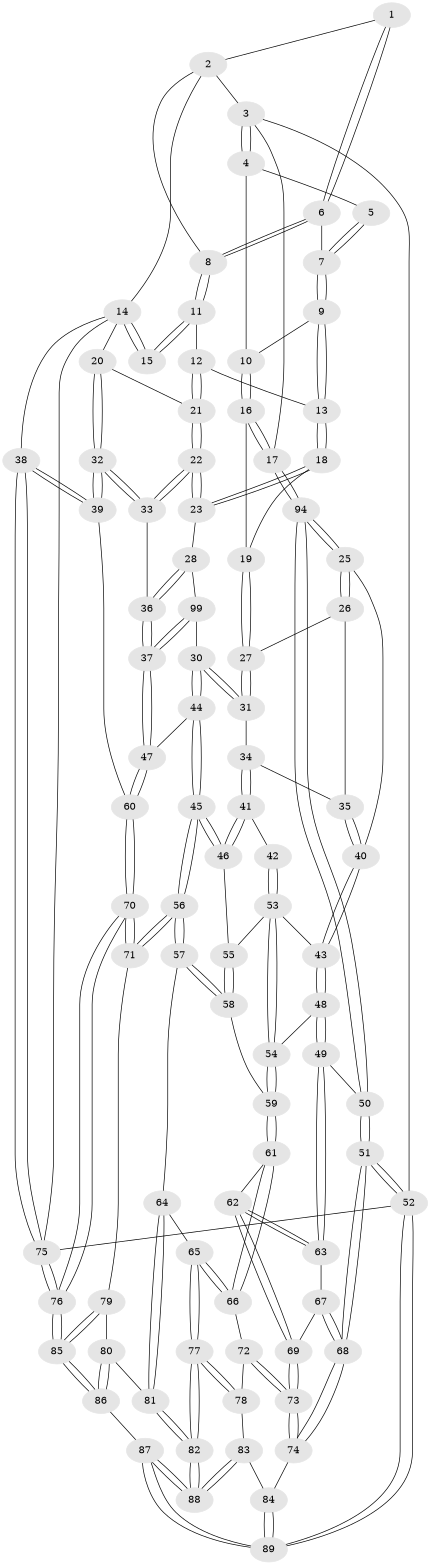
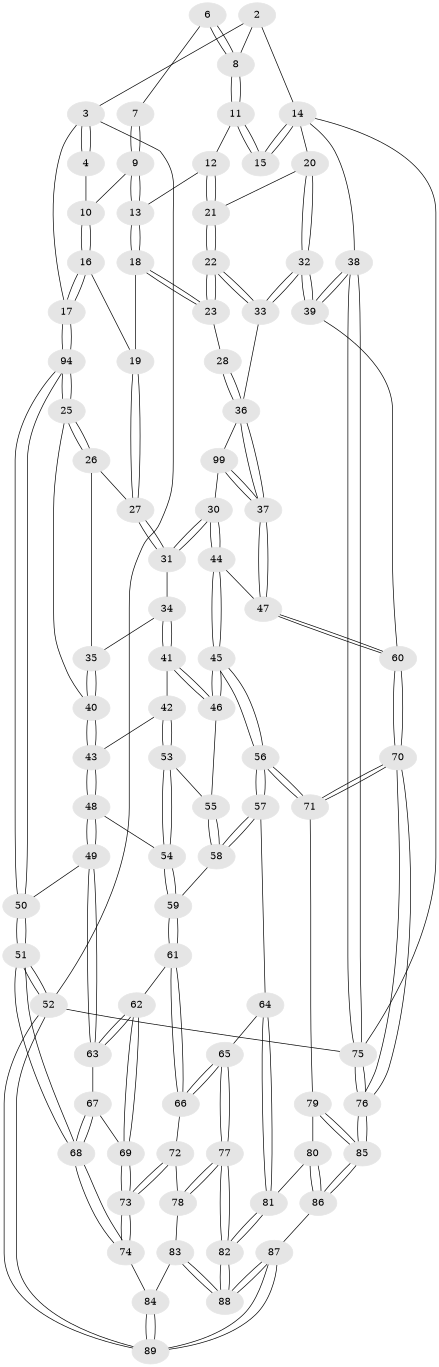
node "1": removed
node "5": removed
edge "28" -- "99": now "36" -- "99"
edge "53" -- "43": now "42" -- "43"
